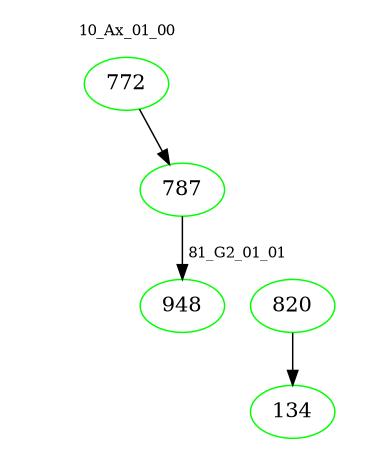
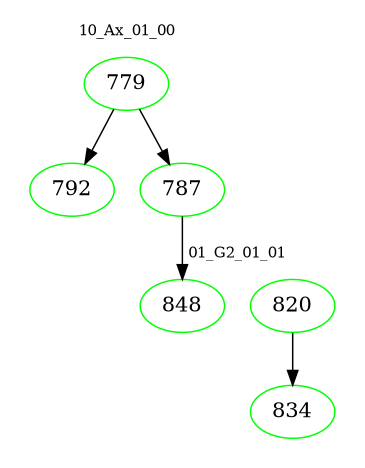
node "772": label "772" -> "779"
node "792": added
cluster "81_G2_01_01": label "81_G2_01_01" -> "01_G2_01_01"
node "948": label "948" -> "848"
node "134": label "134" -> "834"
